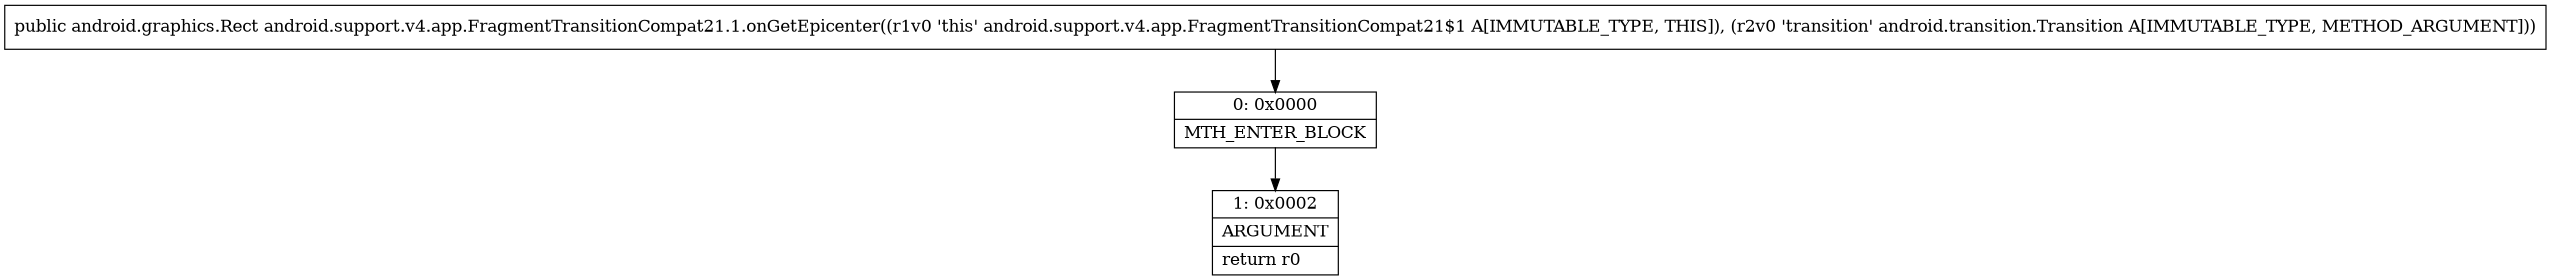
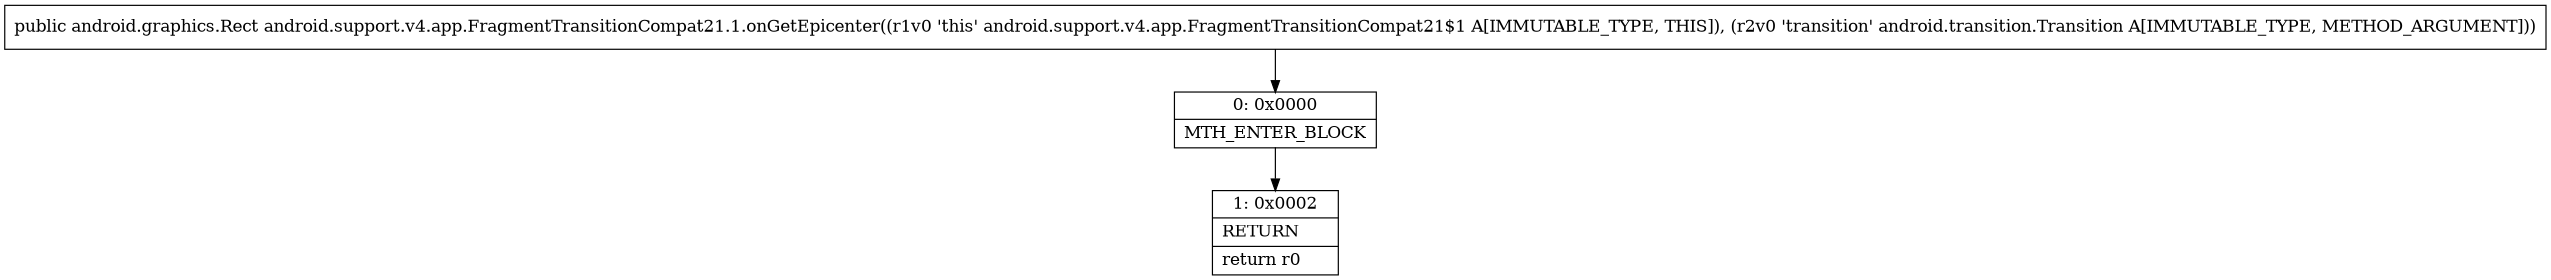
node "1: 0x0002": text "ARGUMENT" -> "RETURN"
